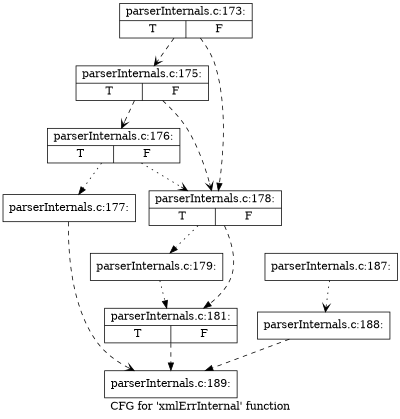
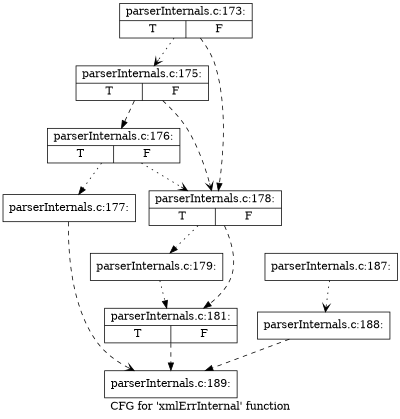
edge "parserInternals.c:173:" -> "parserInternals.c:175:": style dashed -> dotted
edge "parserInternals.c:175:" -> "parserInternals.c:176:": arrowhead vee -> normal
